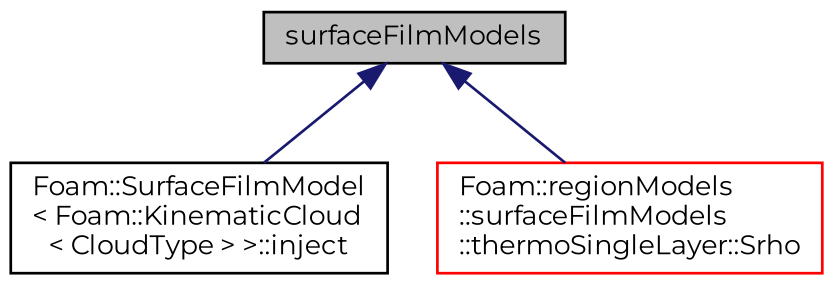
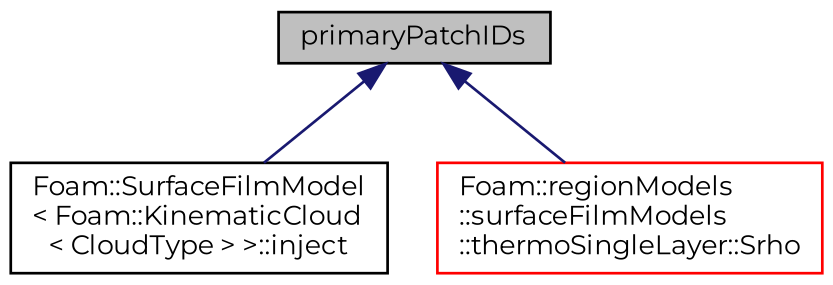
node "surfaceFilmModels": label "surfaceFilmModels" -> "primaryPatchIDs"
